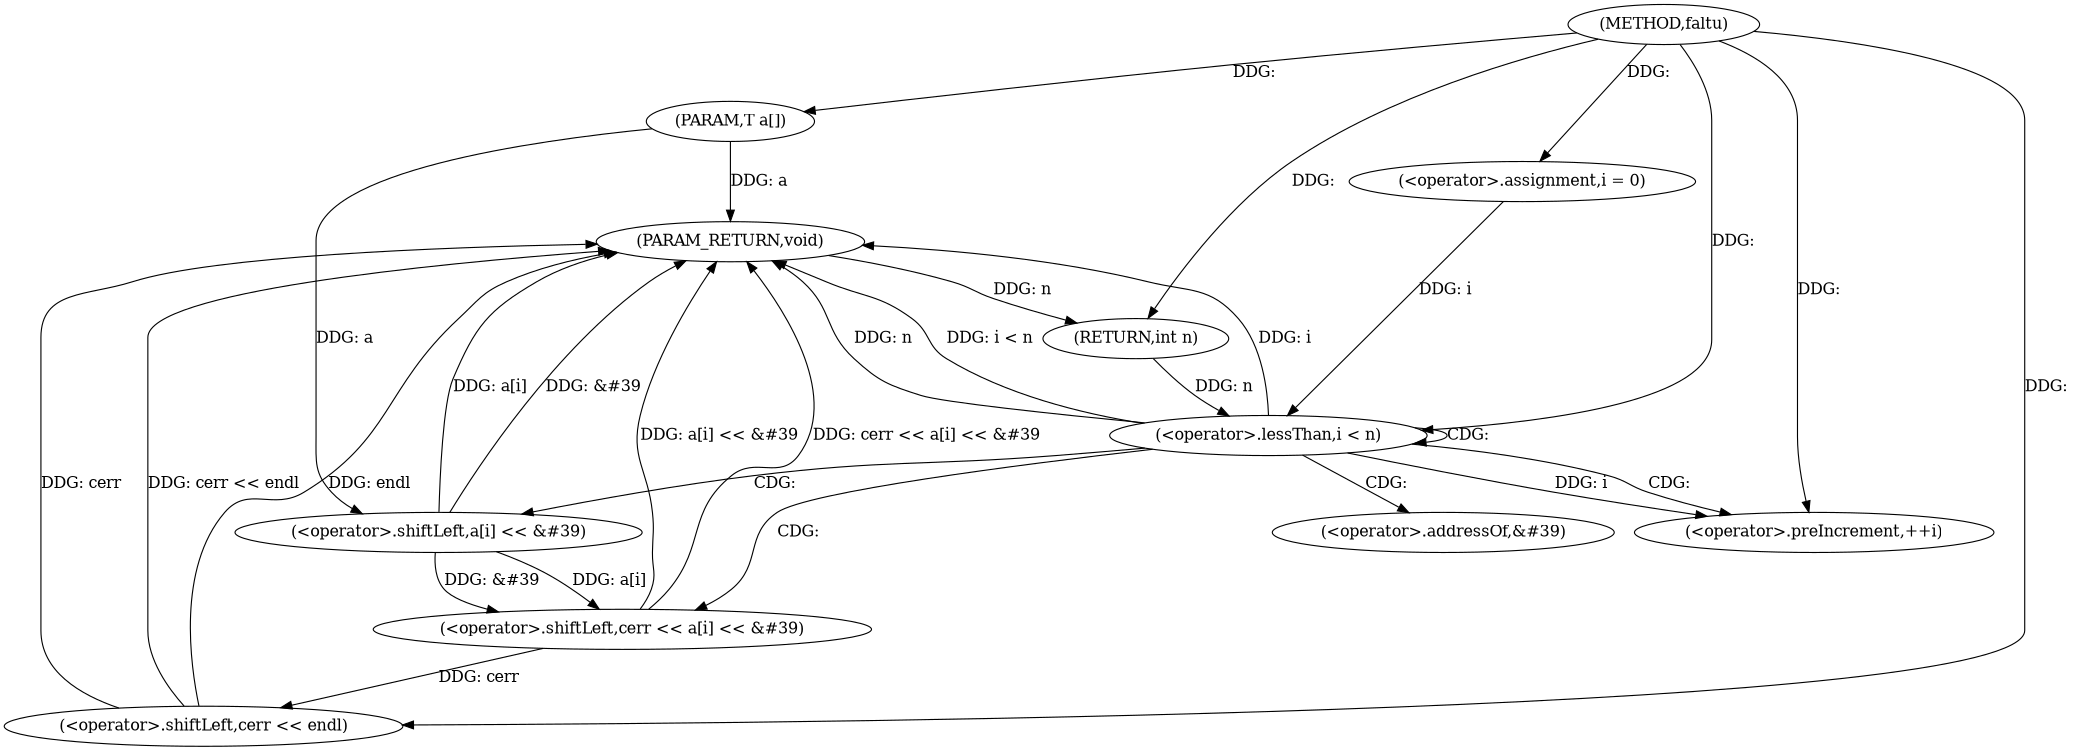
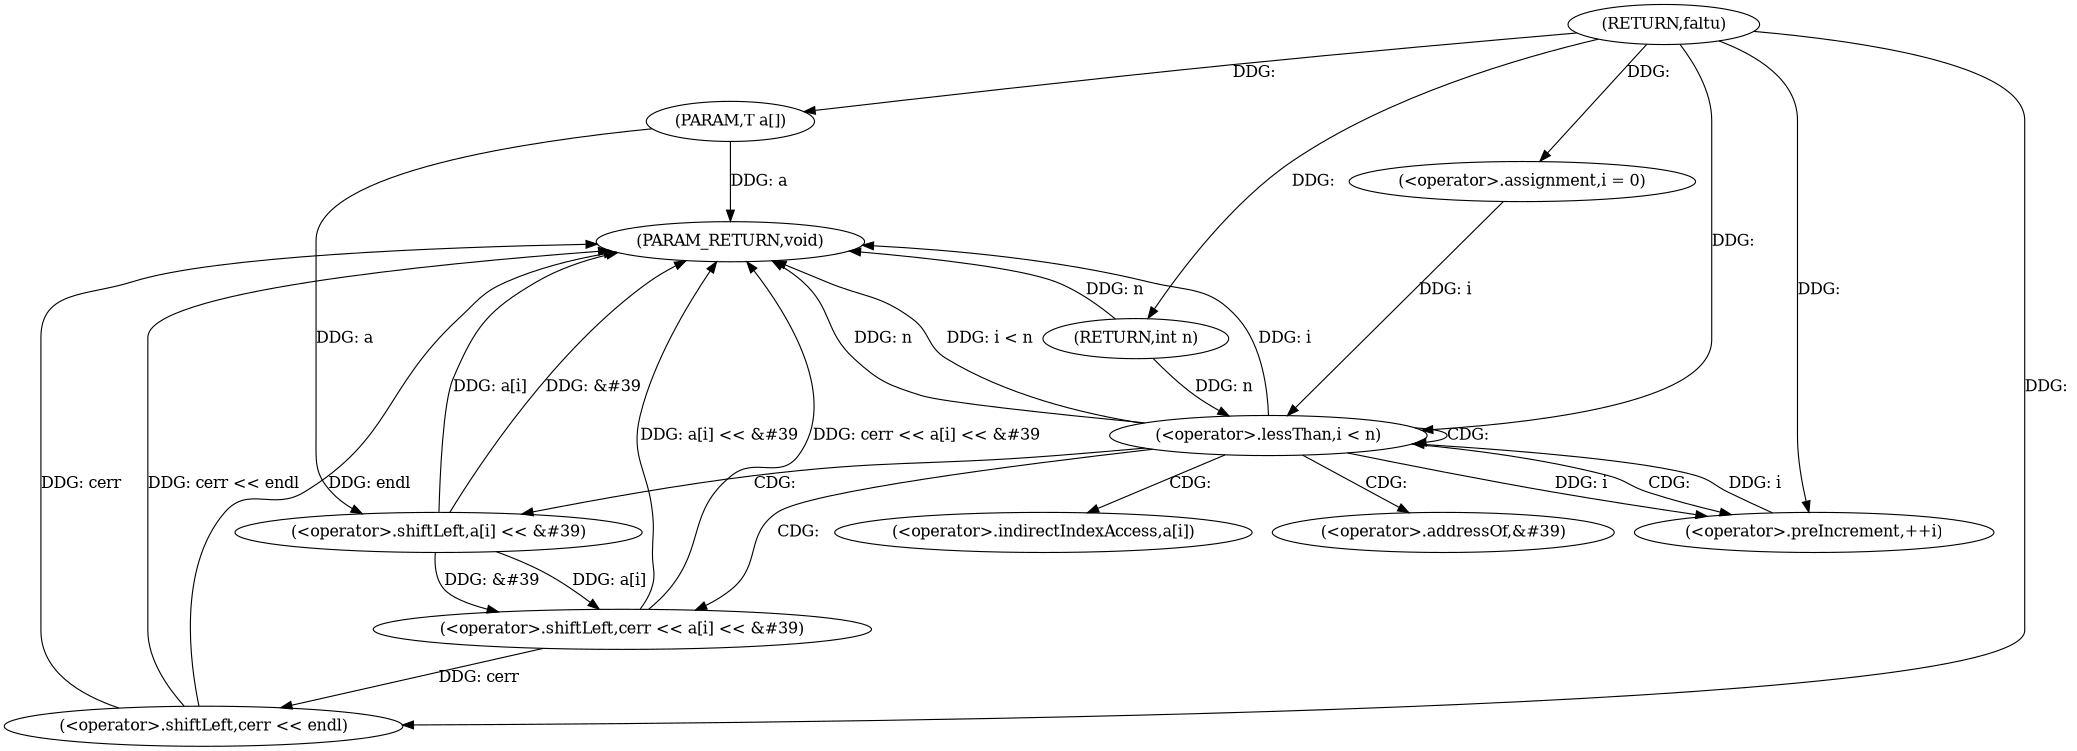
node "(METHOD,faltu)": label "(METHOD,faltu)" -> "(RETURN,faltu)"
edge "(PARAM_RETURN,void)" -> "(RETURN,int n)": reversed
edge "(<operator>.preIncrement,++i)" -> "(<operator>.lessThan,i < n)": added, label "DDG: i"
node "(<operator>.indirectIndexAccess,a[i])": added
